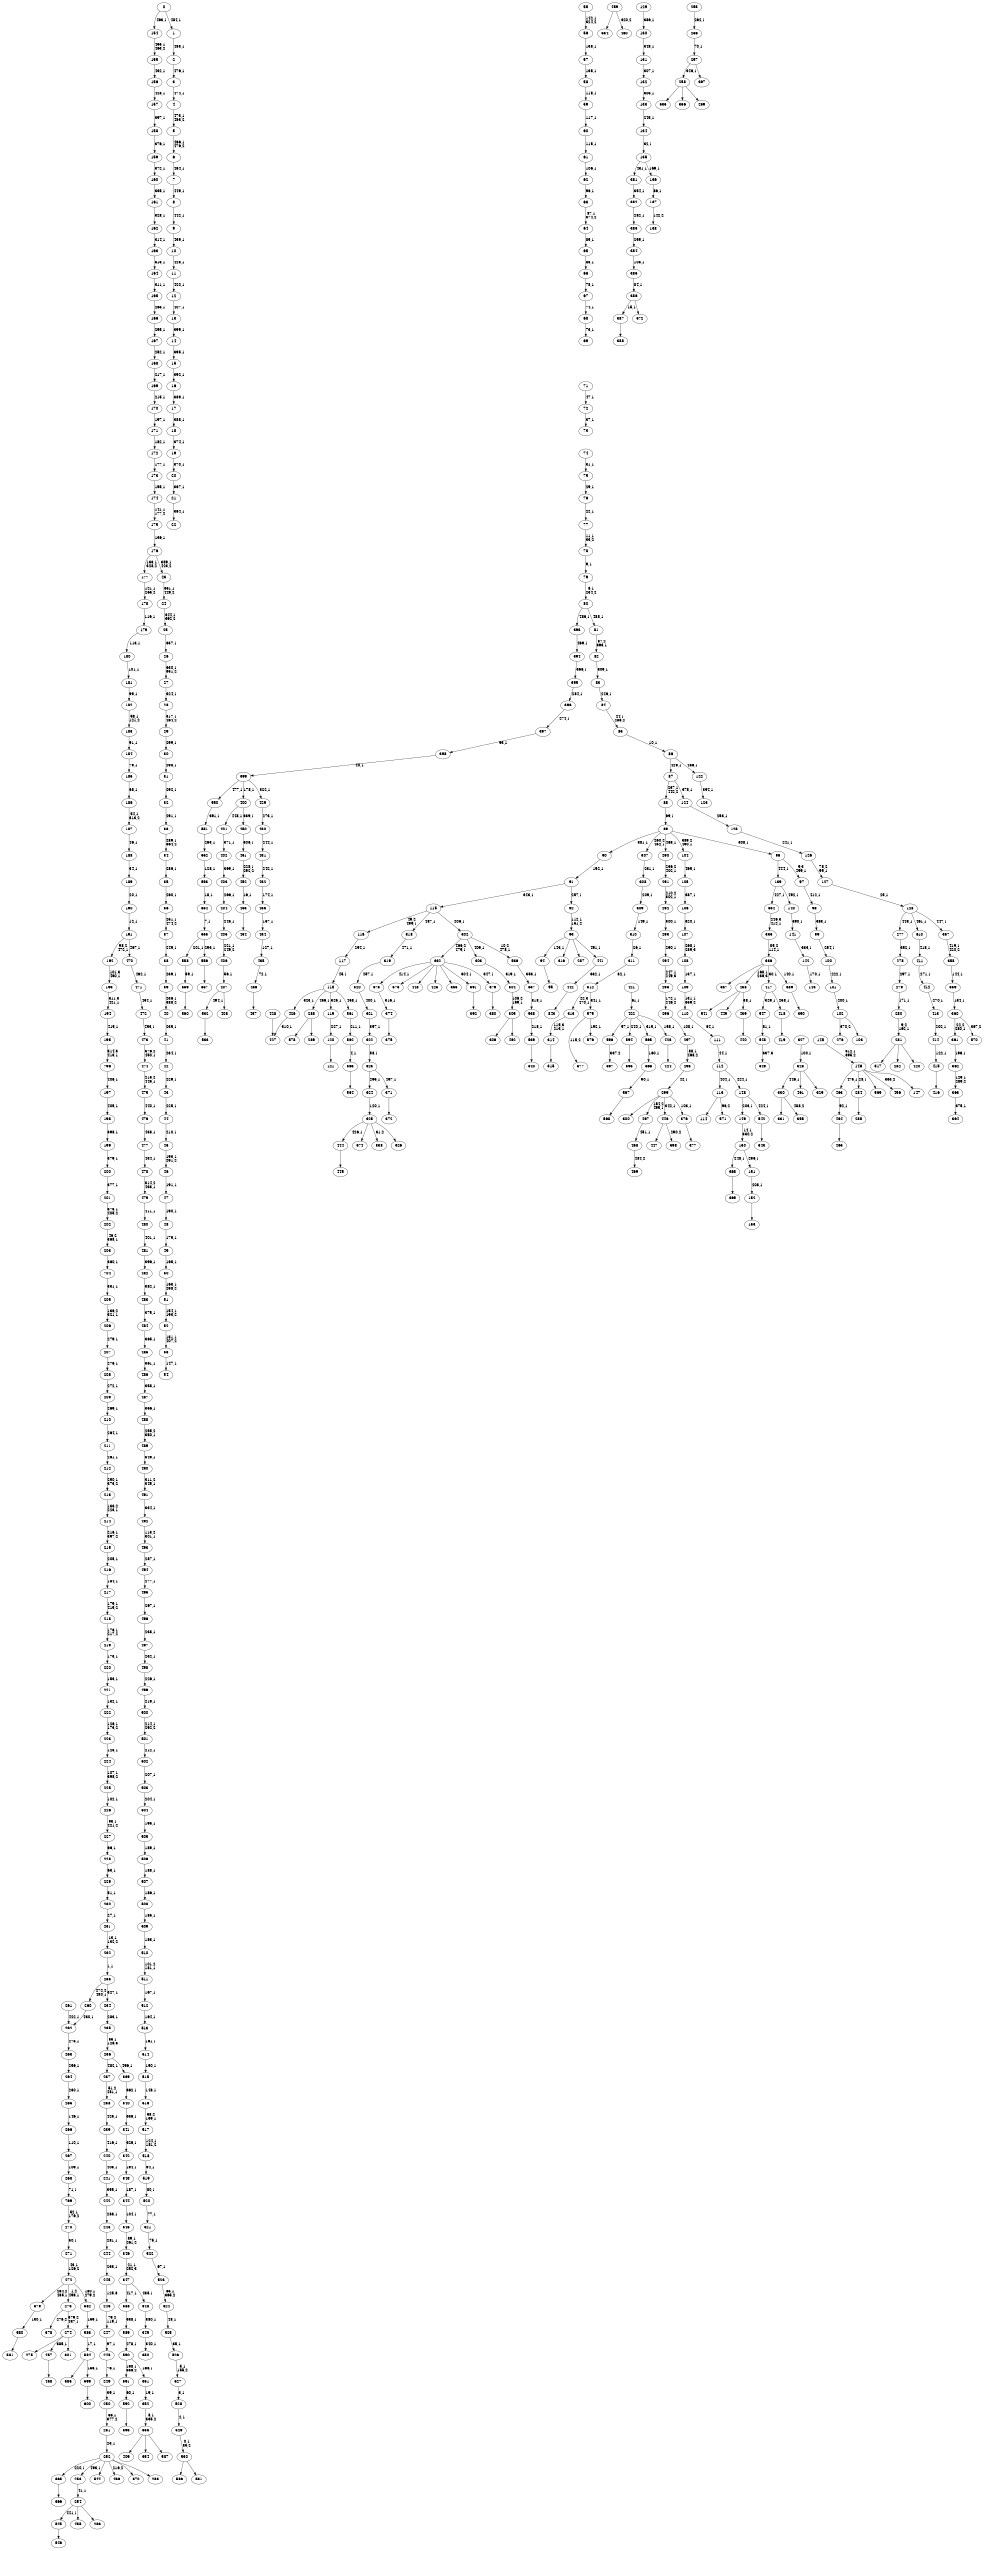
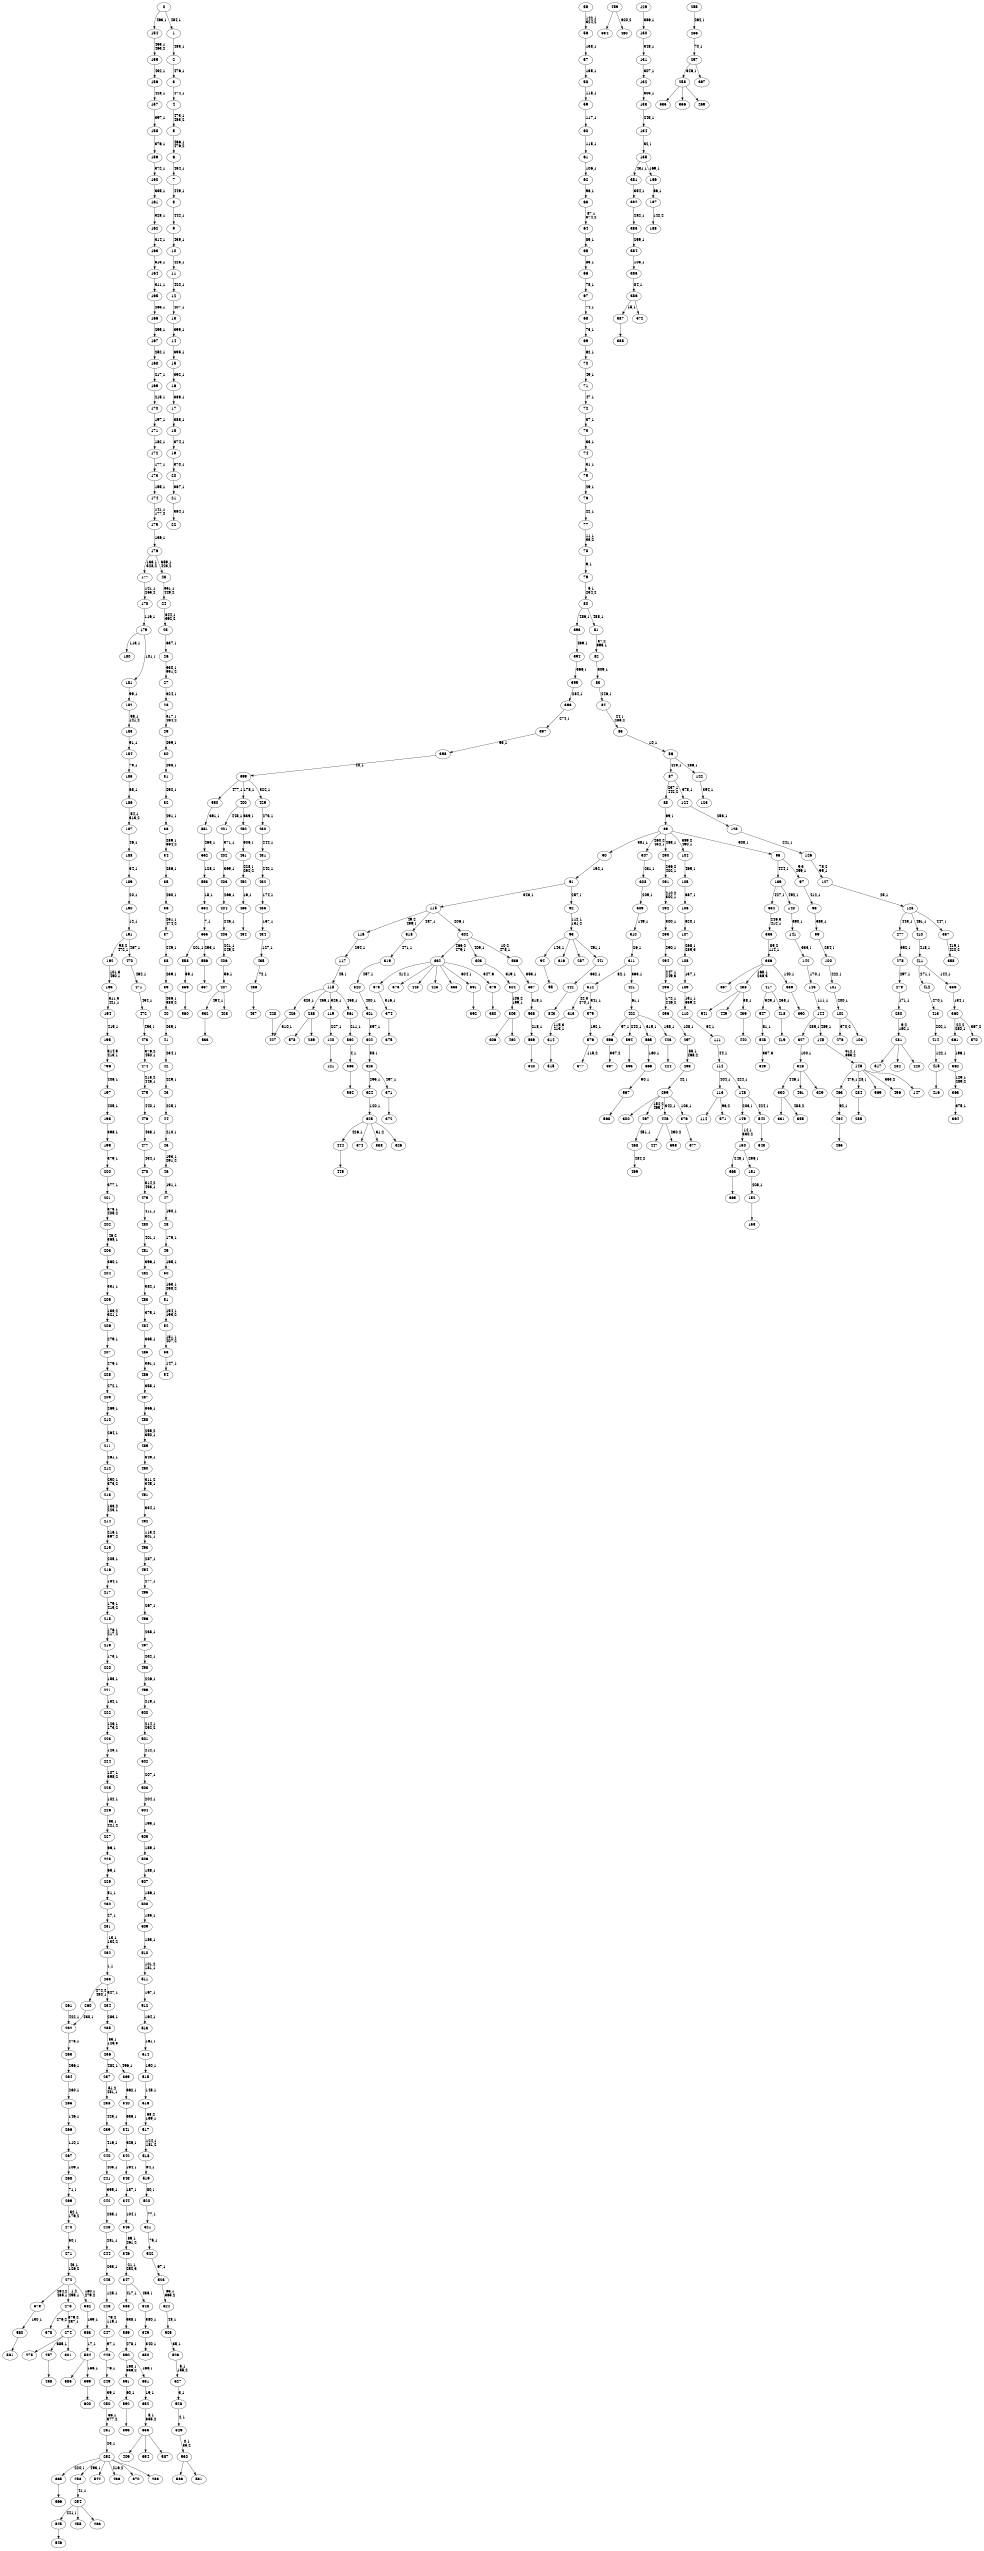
node "70": added
edge "73" -> "74": added, label "33,1"
edge "180" -> "181": now "179" -> "181"
node "610": label "610" -> "410"
edge "311" -> "421": added, label "363,1"
edge "336" -> "417": removed, label "30,1"
edge "358" -> "359": now "411" -> "359"
edge "332" -> "379": label "347,1" -> "347,6"
node "144": added
edge "575" -> "577": now "576" -> "577"
node "704": label "704" -> "204"
node "769": label "769" -> "269"
edge "245" -> "246": label "125,8" -> "125,1"
